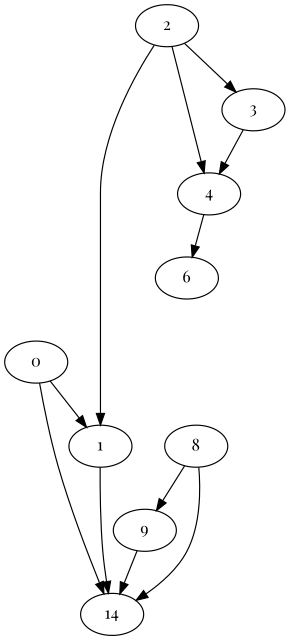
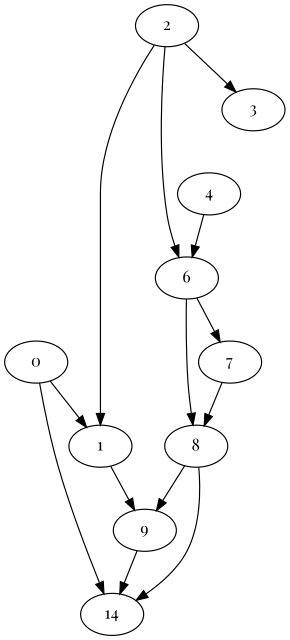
edge "2" -> "4": now "2" -> "6"
edge "3" -> "4": removed
edge "6" -> "8": added
node "7": added
edge "1" -> "14": now "1" -> "9"
